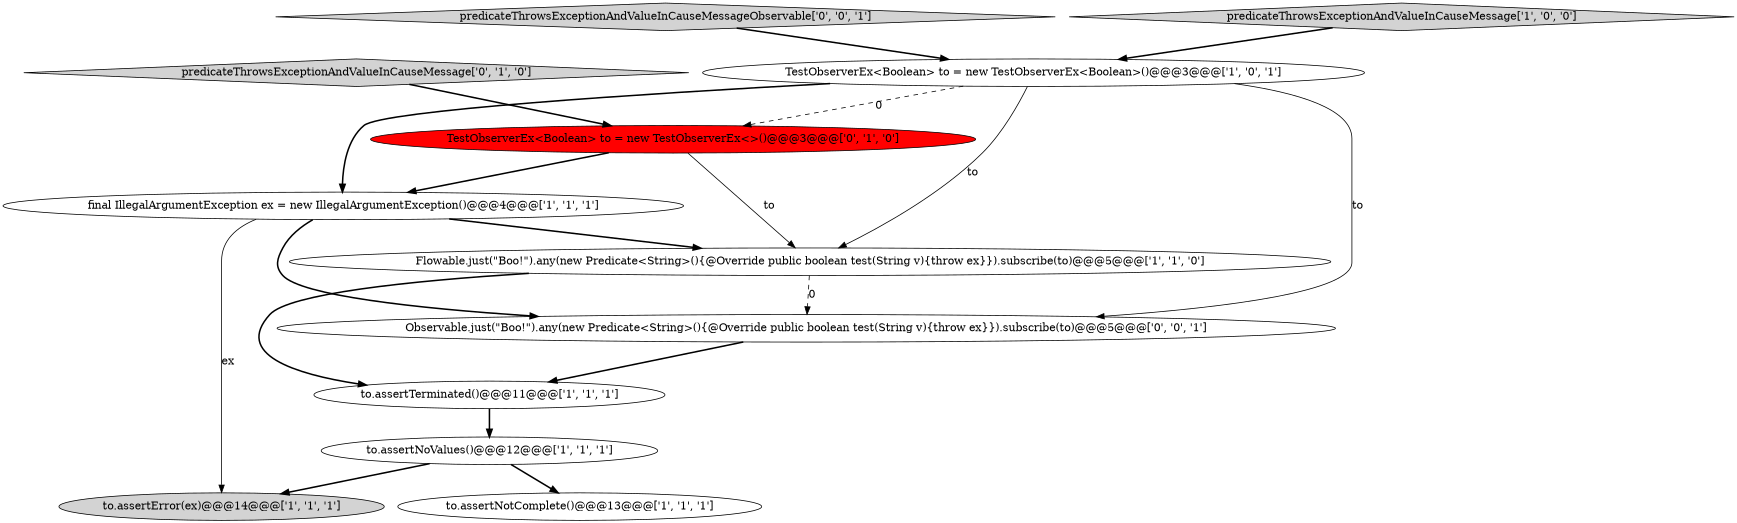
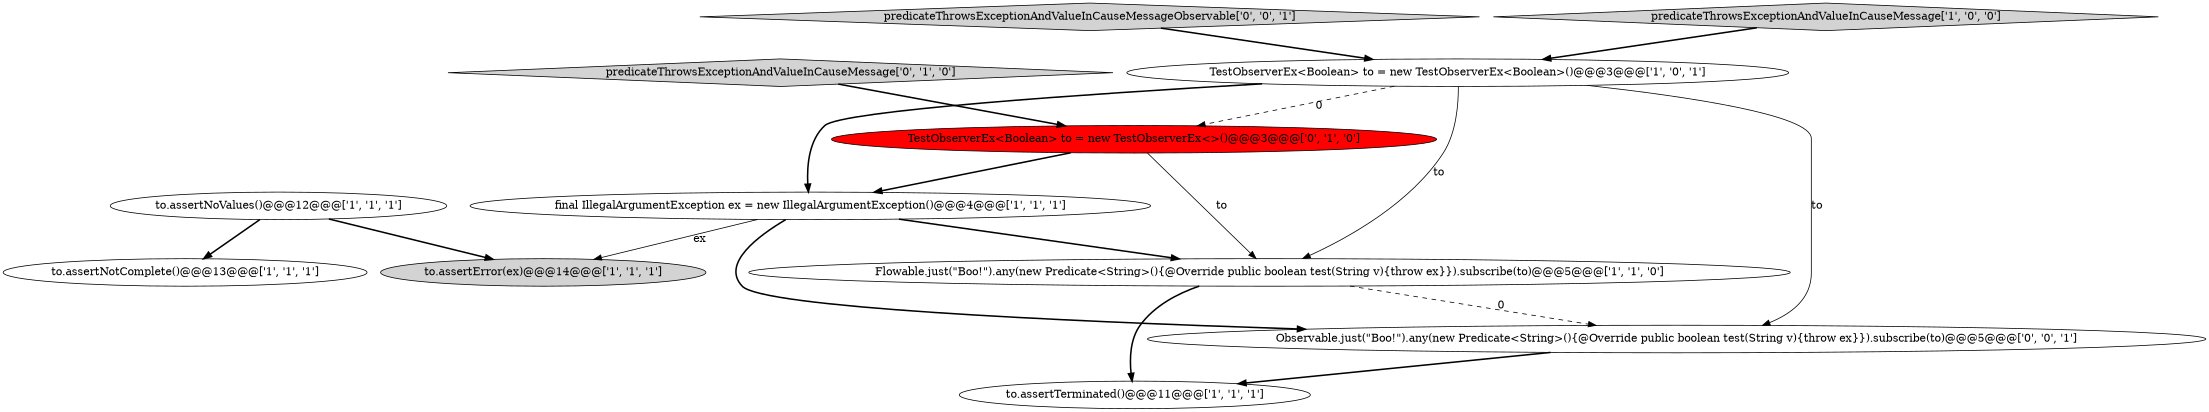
edge "to.assertTerminated()@@@11@@@['1', '1', '1']" -> "to.assertNoValues()@@@12@@@['1', '1', '1']": removed
